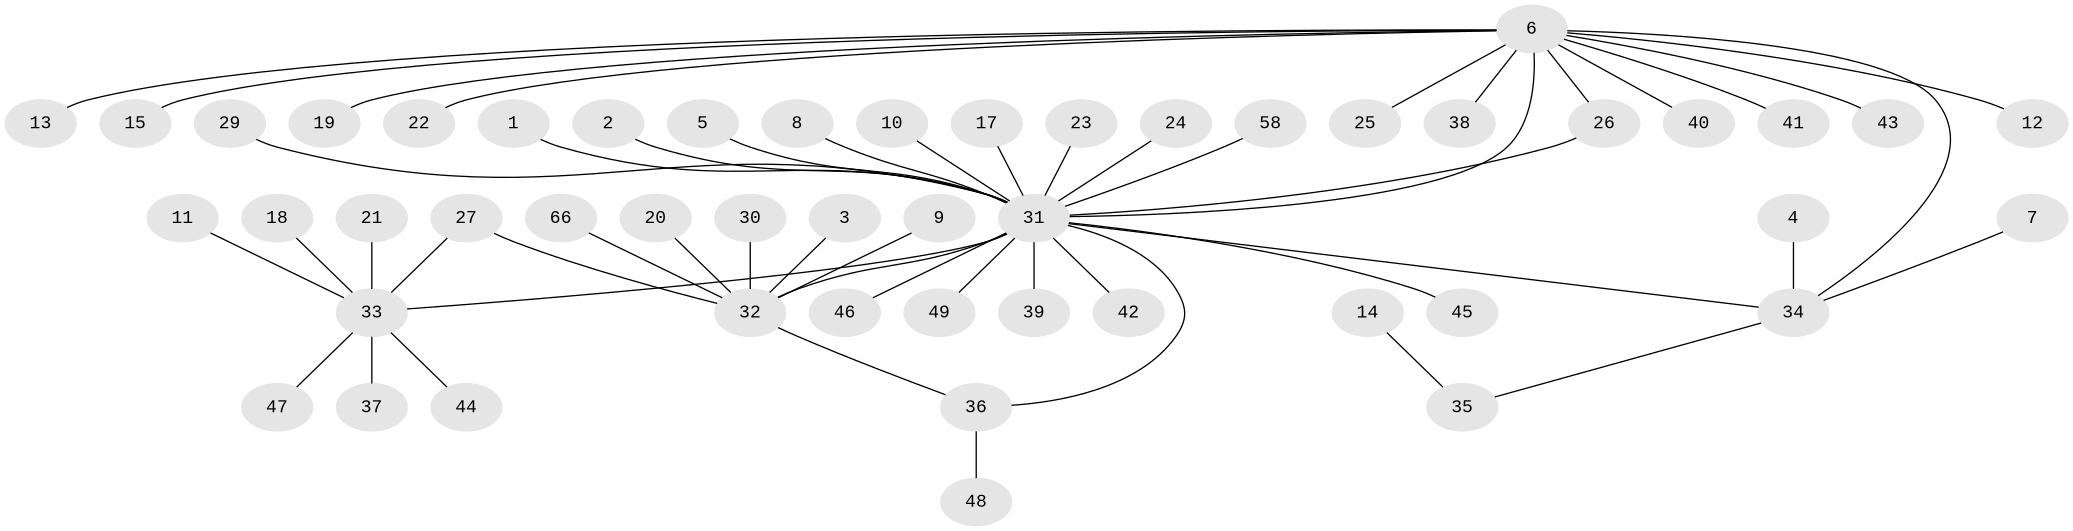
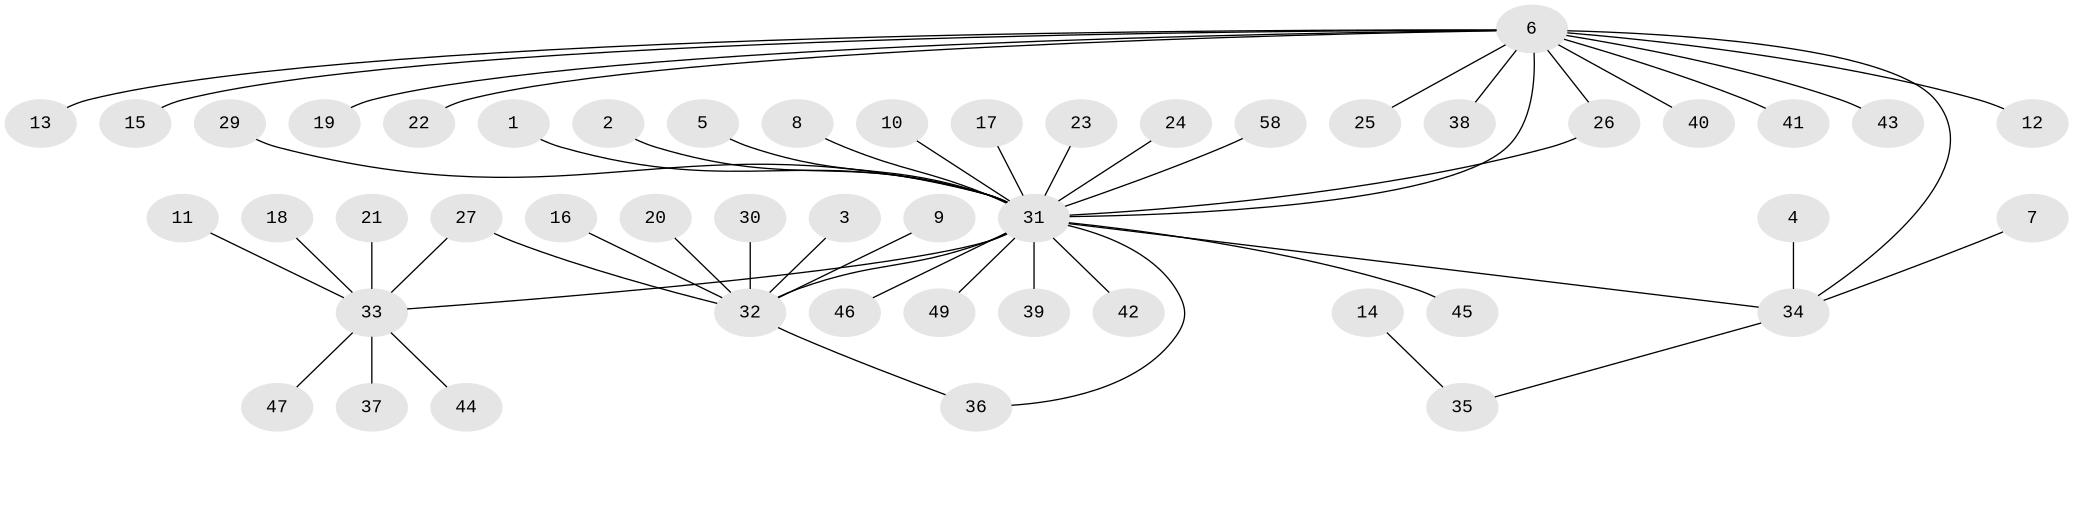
node "66": label "66" -> "16"
node "48": removed
